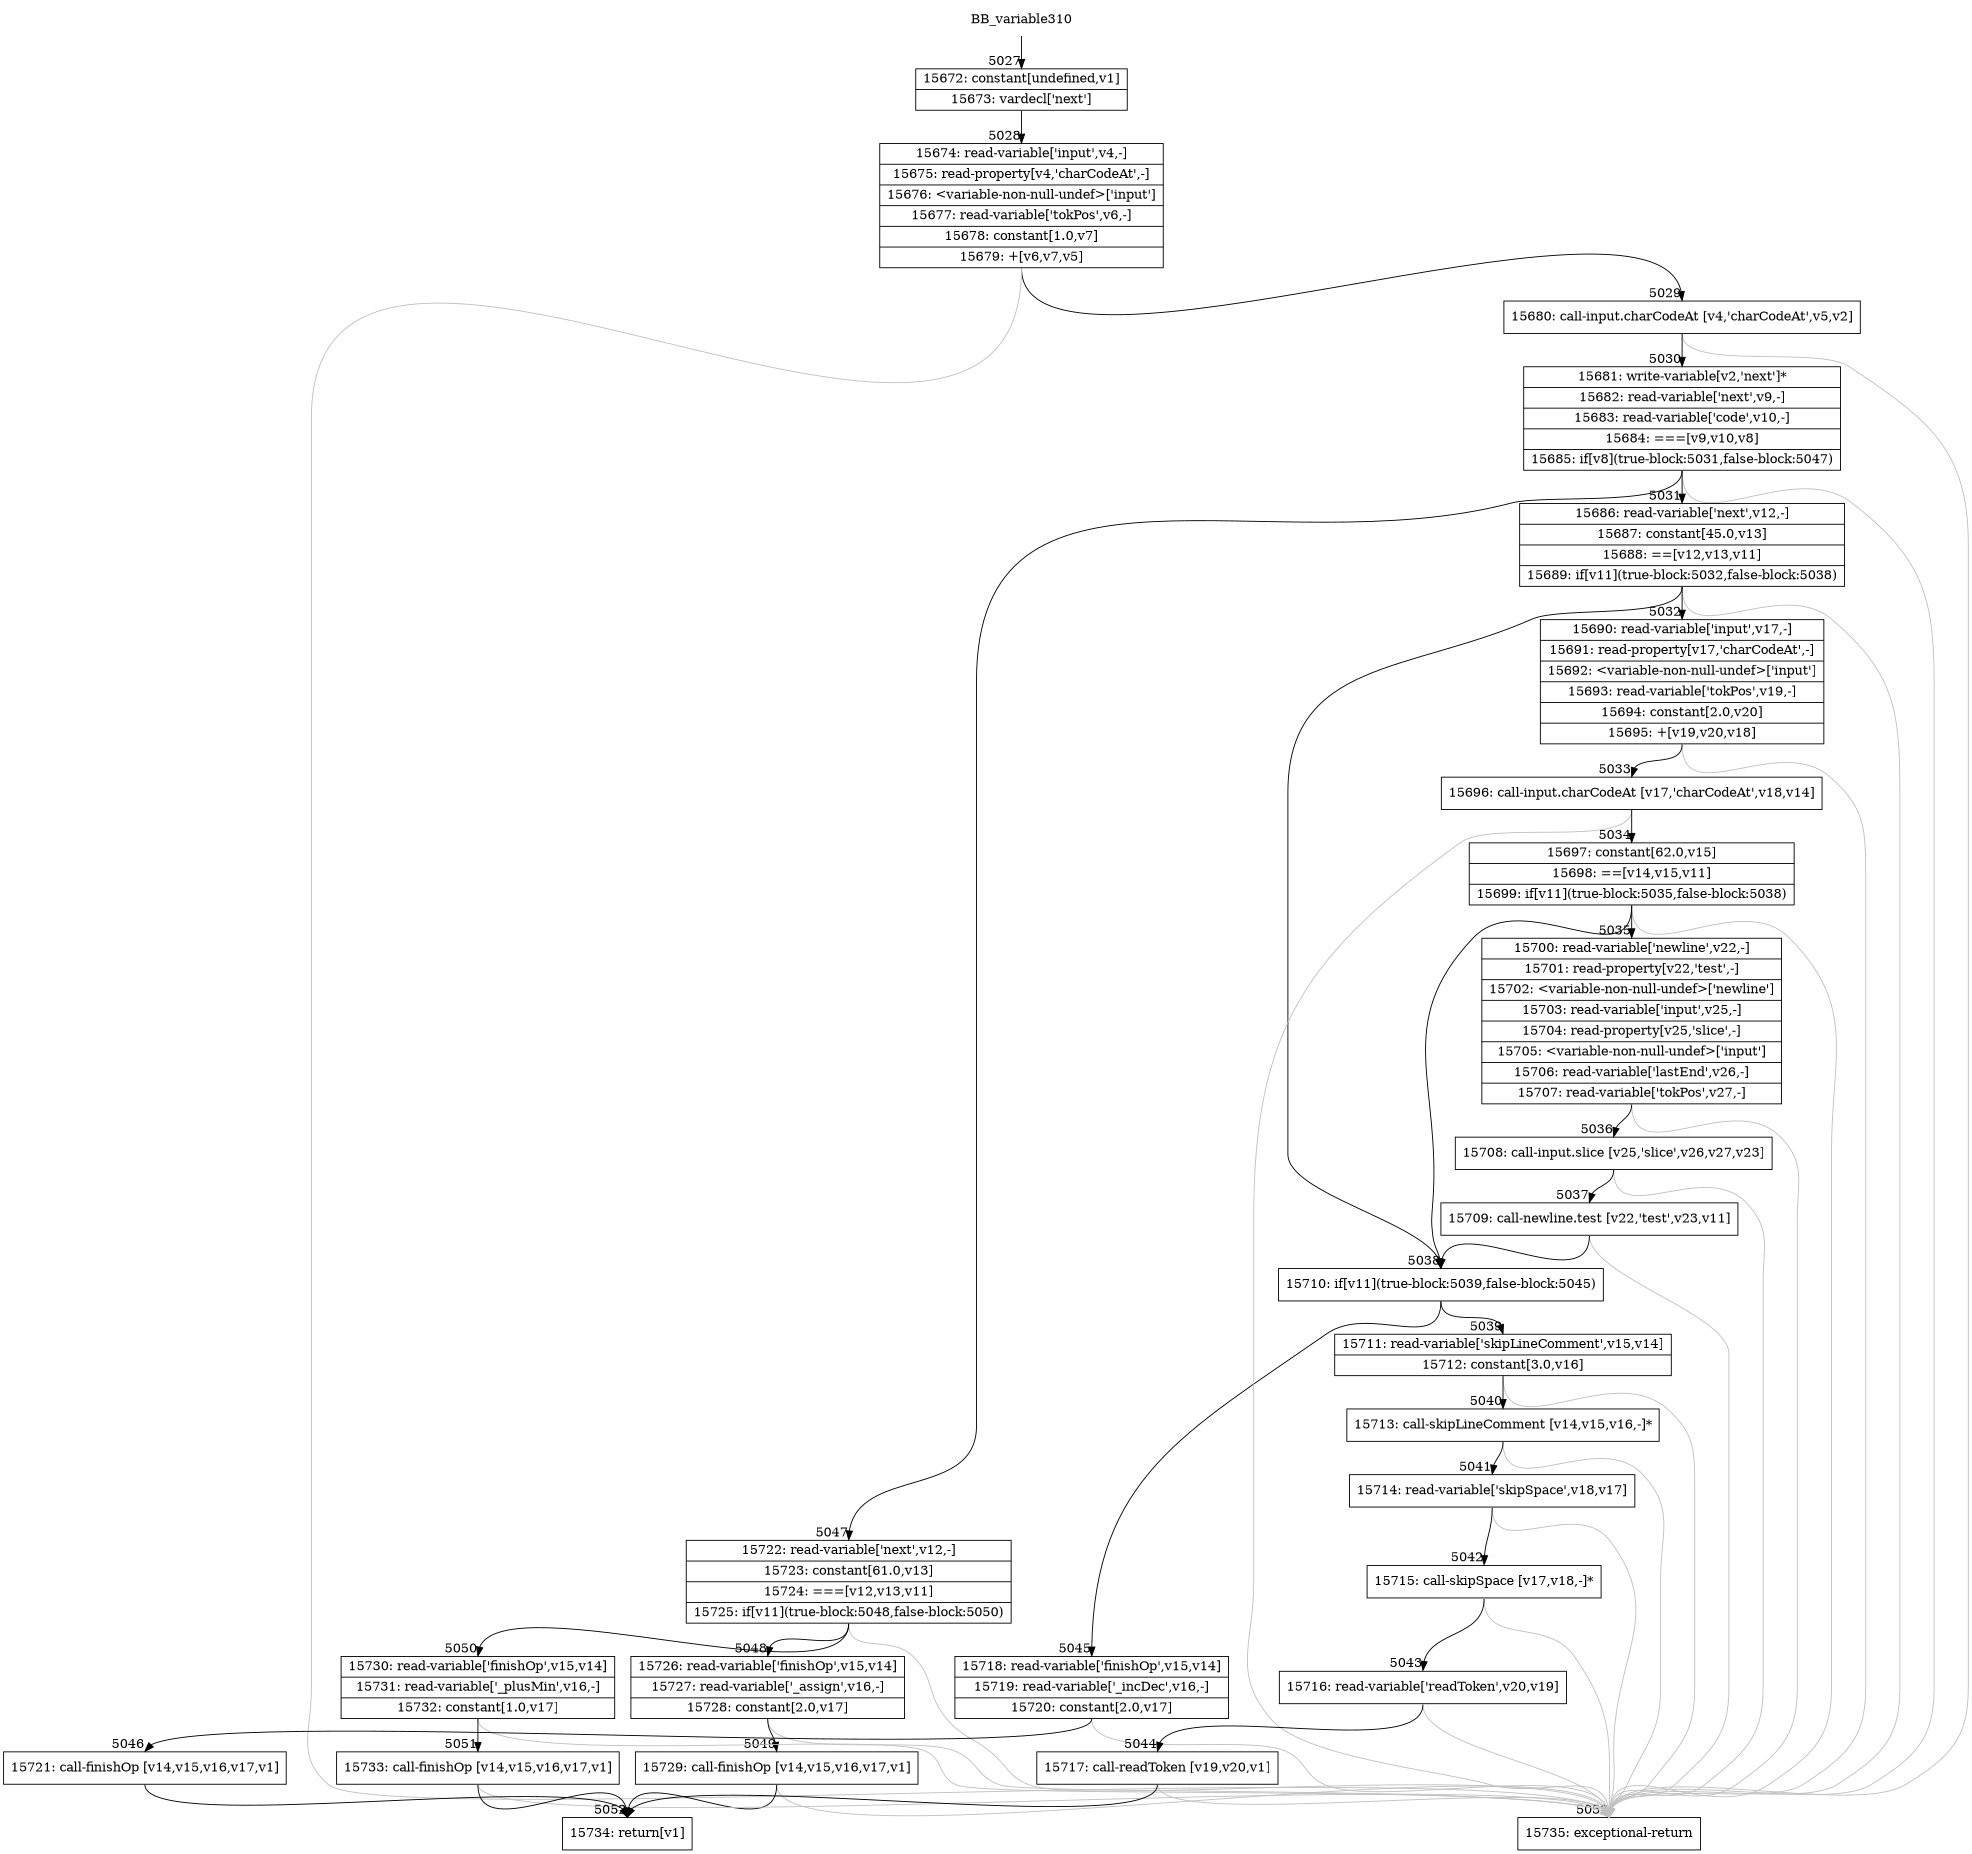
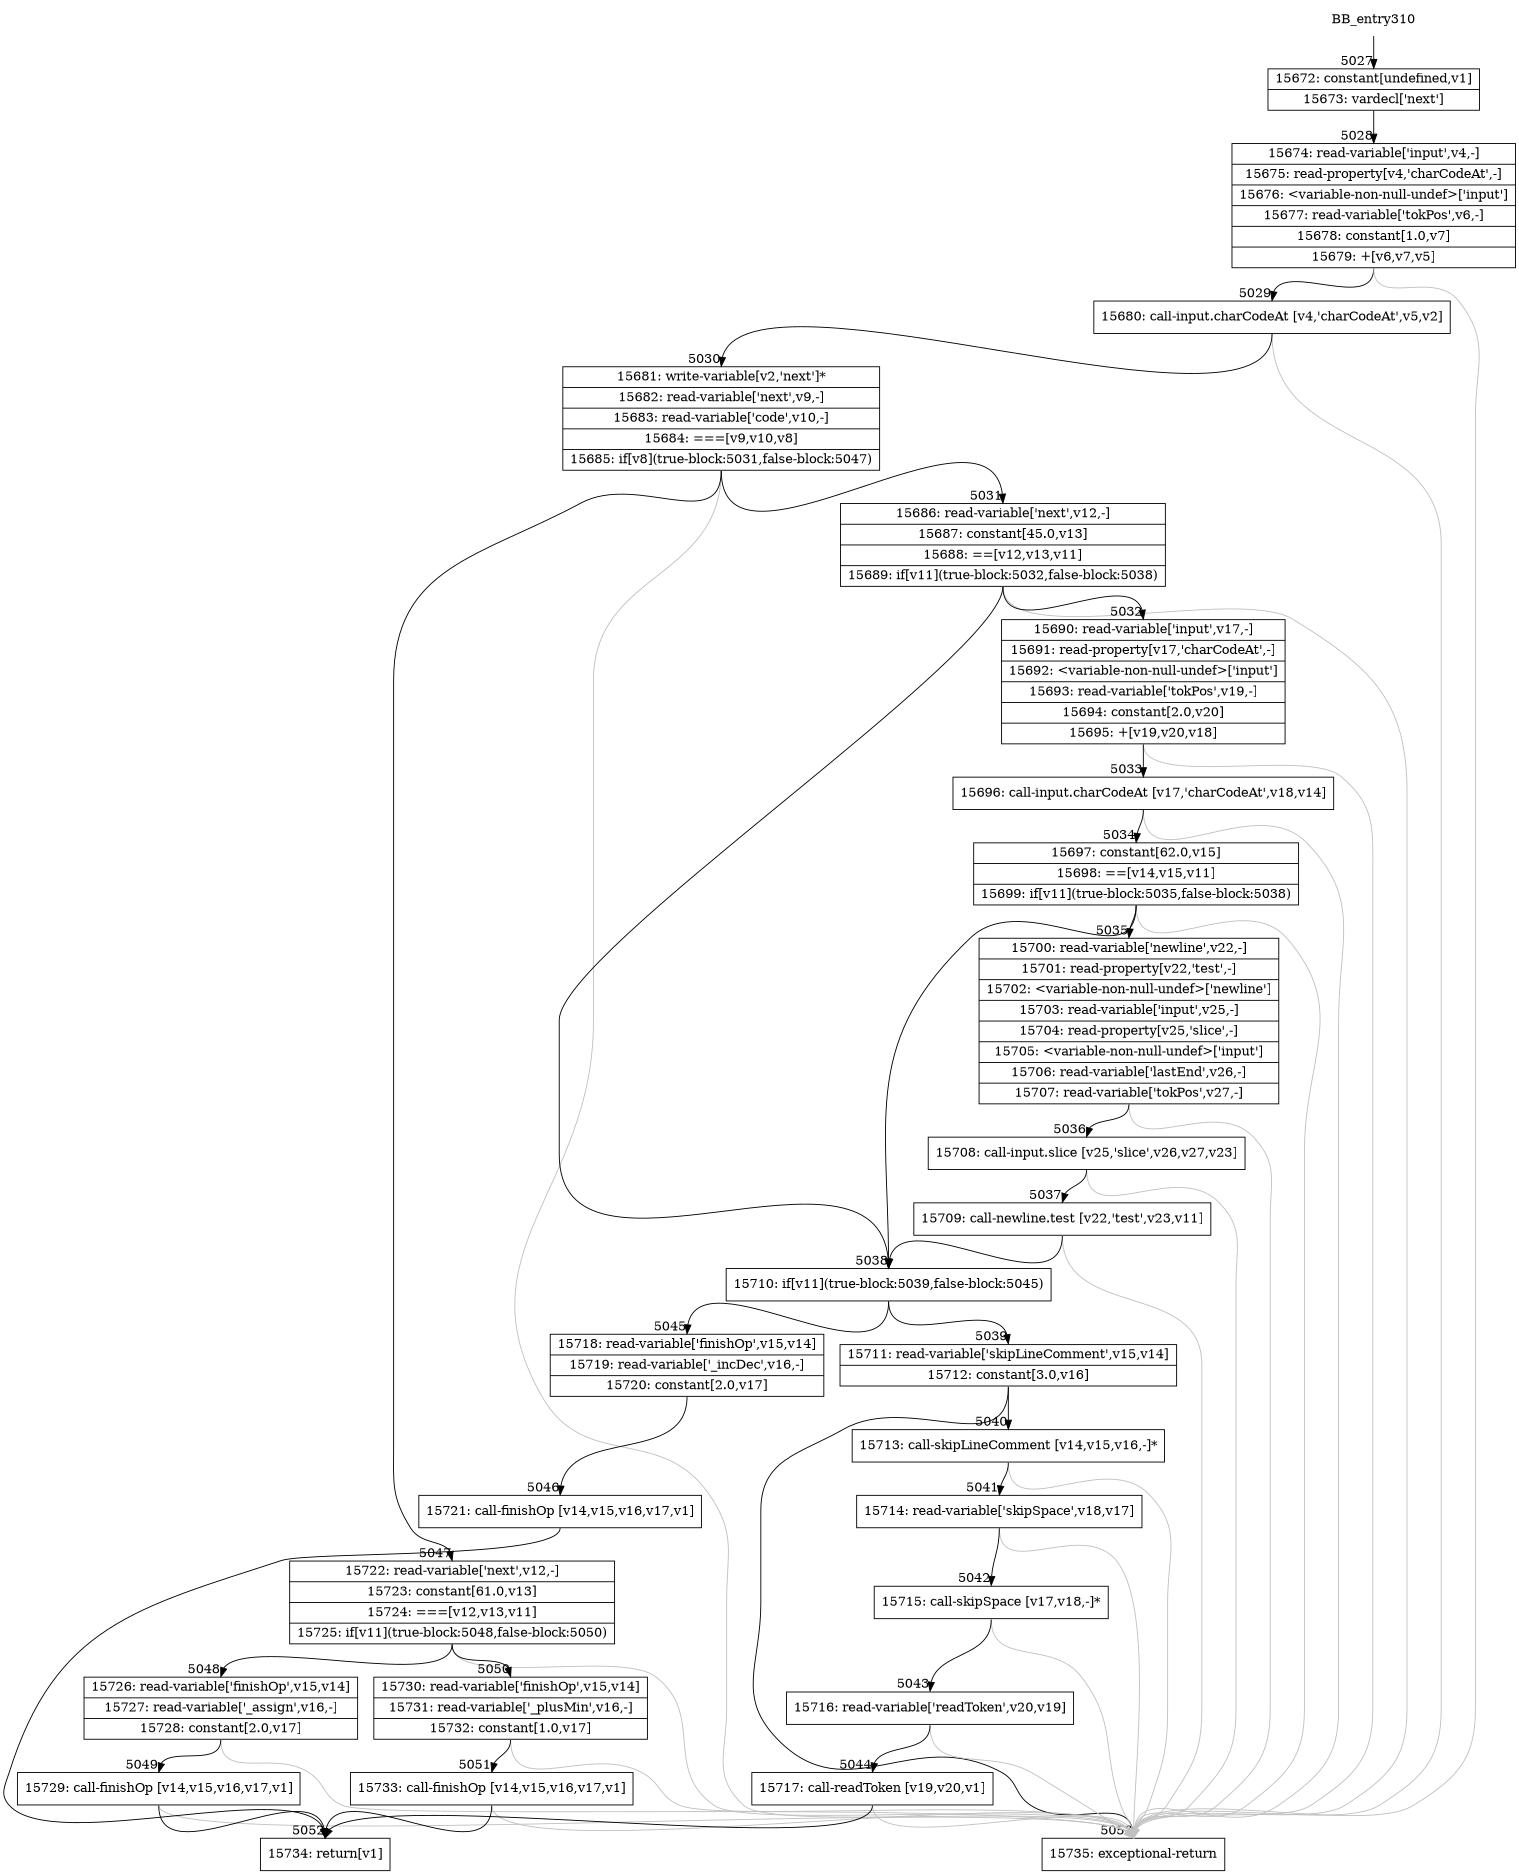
node "BB_variable310": label "BB_variable310" -> "BB_entry310"
edge "15711: read-variable['skipLineComment',v15,v14]" -> "15735: exceptional-return": color gray -> black
edge "15718: read-variable['finishOp',v15,v14]" -> "15735: exceptional-return": removed
